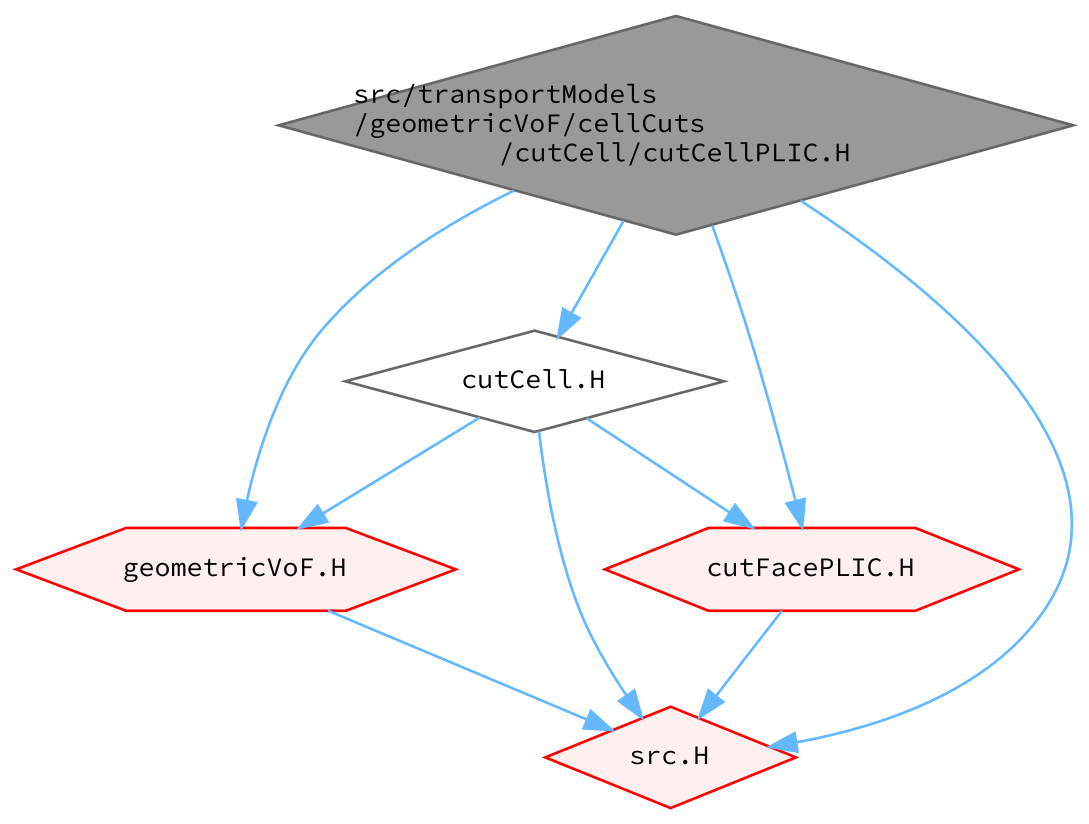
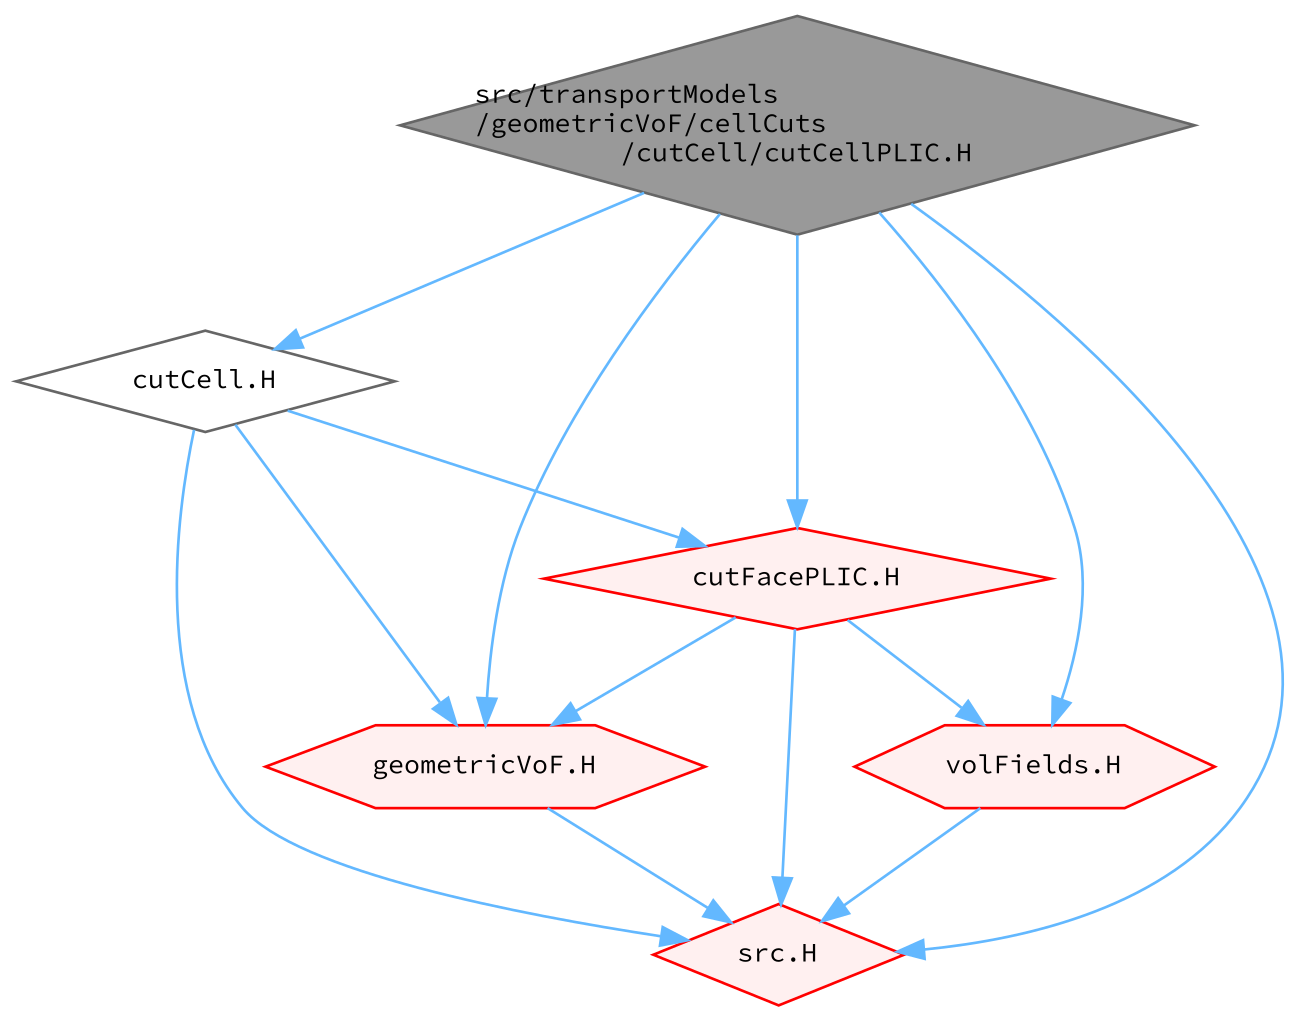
node "cutFacePLIC.H": shape hexagon -> diamond
edge "cutFacePLIC.H" -> "geometricVoF.H": added
node "volFields.H": added
